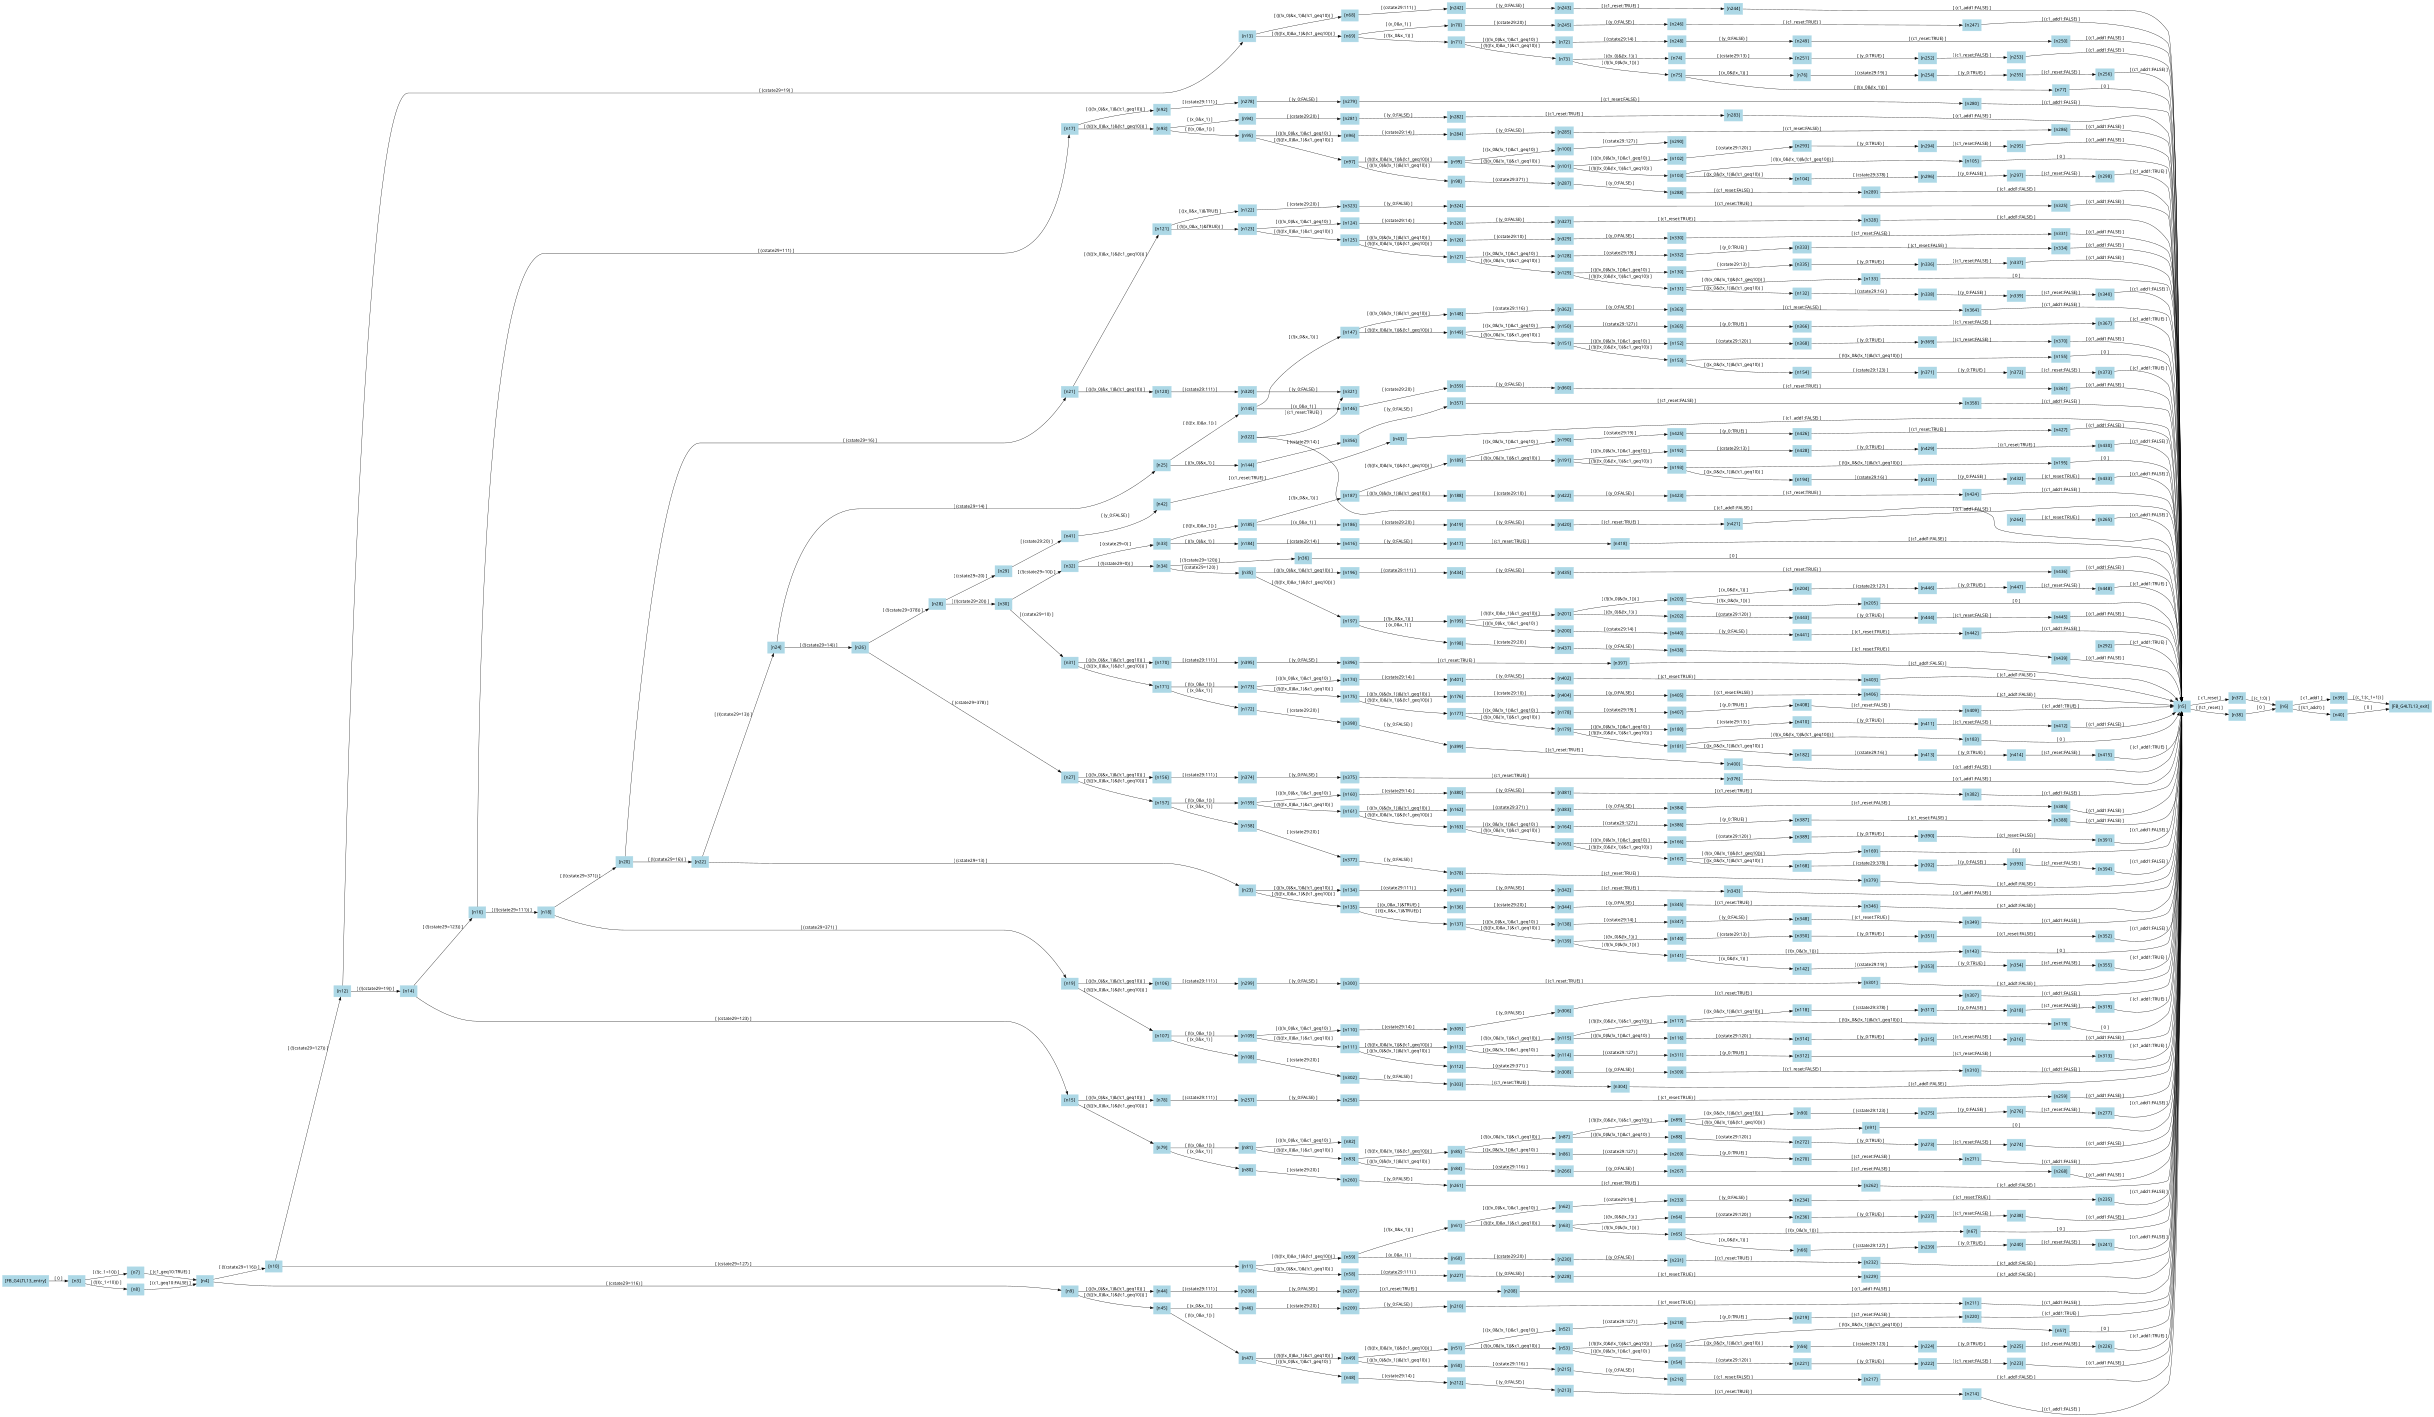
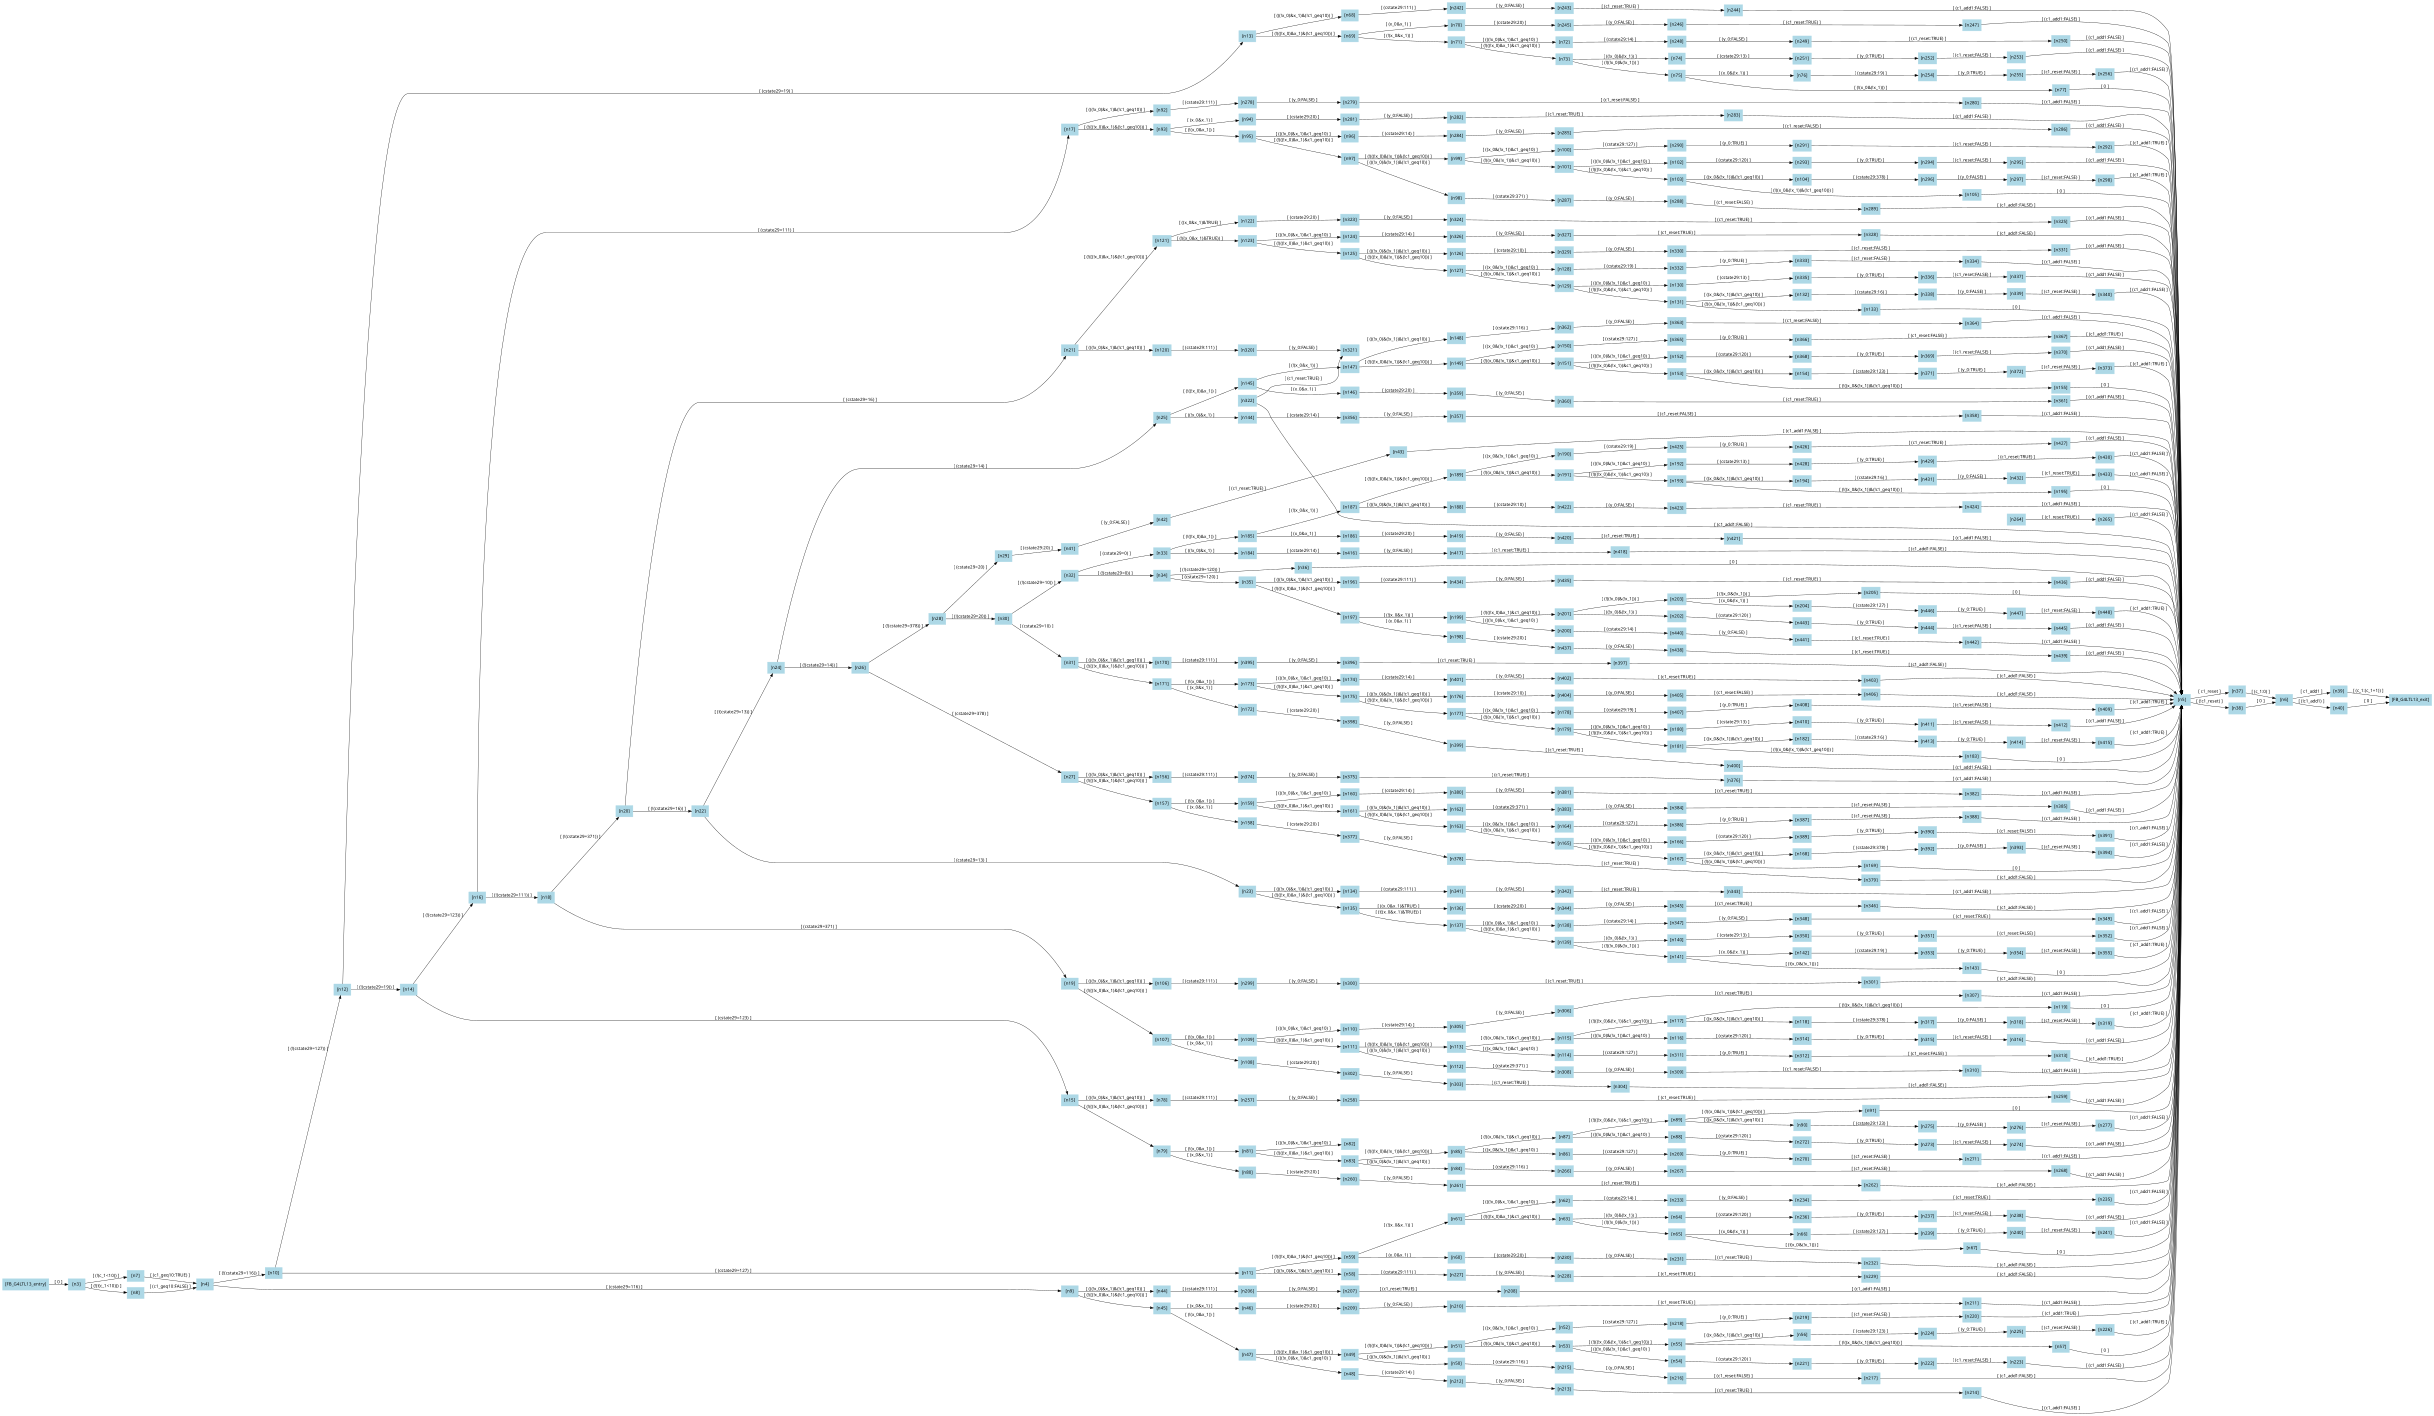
node "[n291]": added
